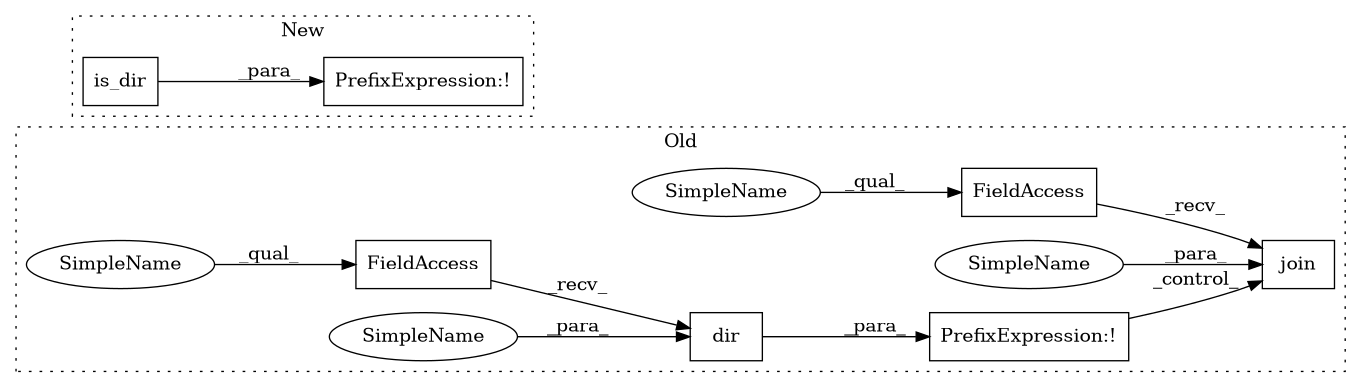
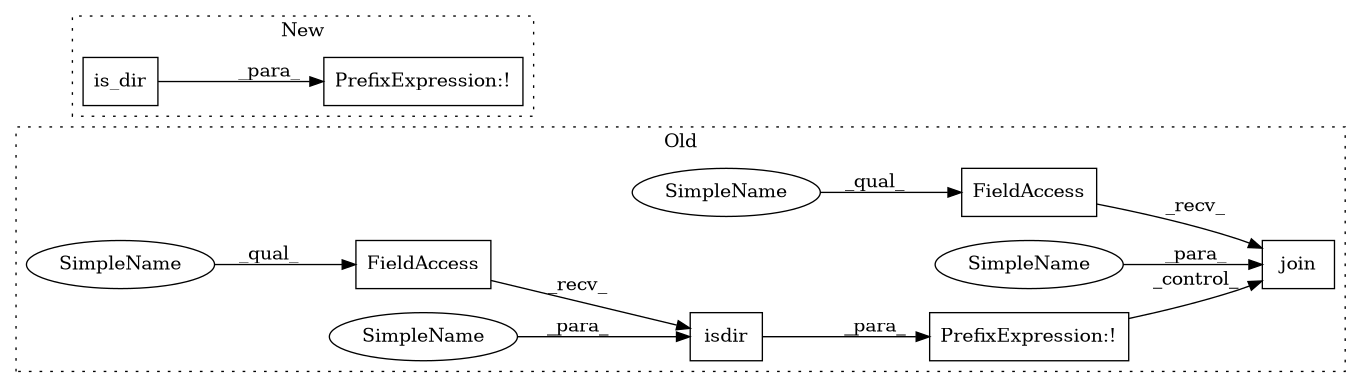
node "dir": label "dir" -> "isdir"
